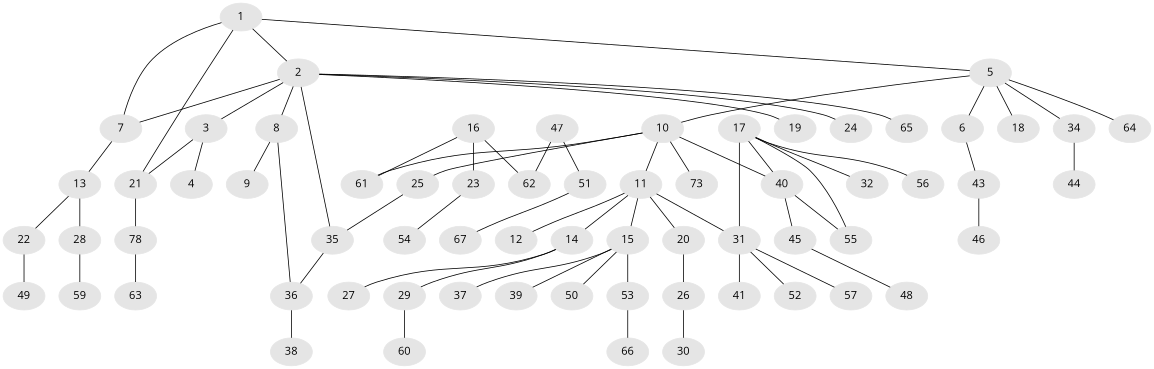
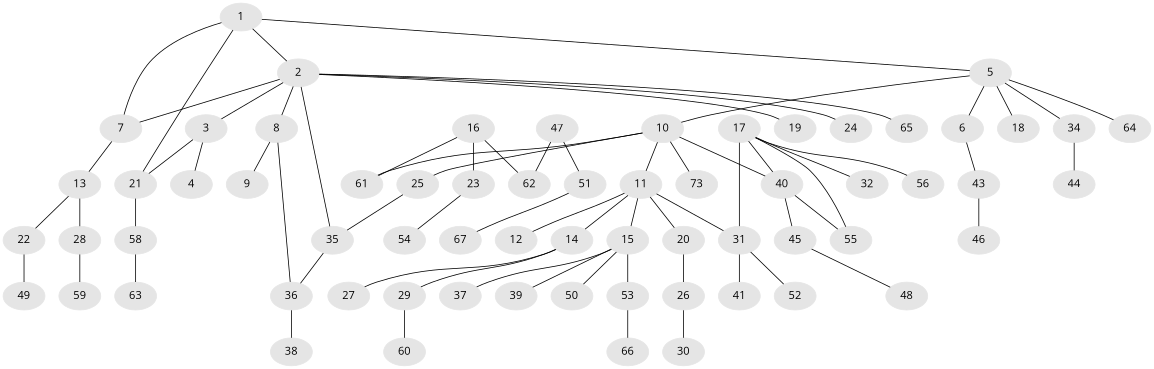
node "78": label "78" -> "58"
node "57": removed
